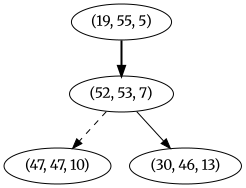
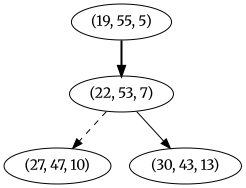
node "(52, 53, 7)": label "(52, 53, 7)" -> "(22, 53, 7)"
node "(47, 47, 10)": label "(47, 47, 10)" -> "(27, 47, 10)"
node "(30, 46, 13)": label "(30, 46, 13)" -> "(30, 43, 13)"
